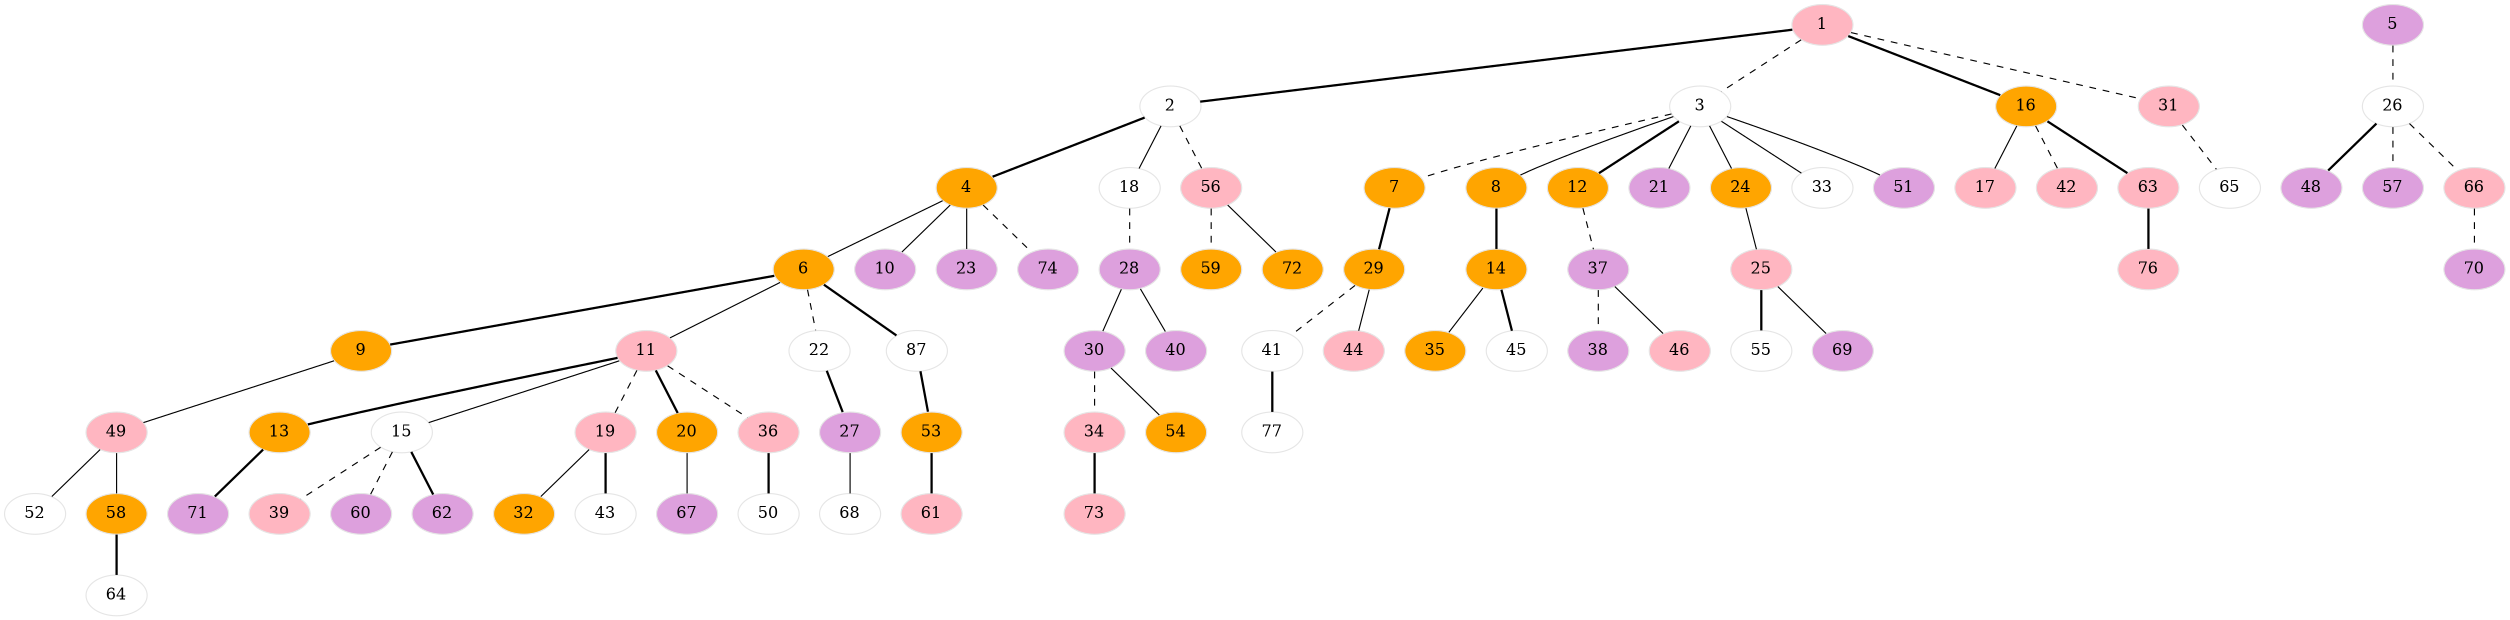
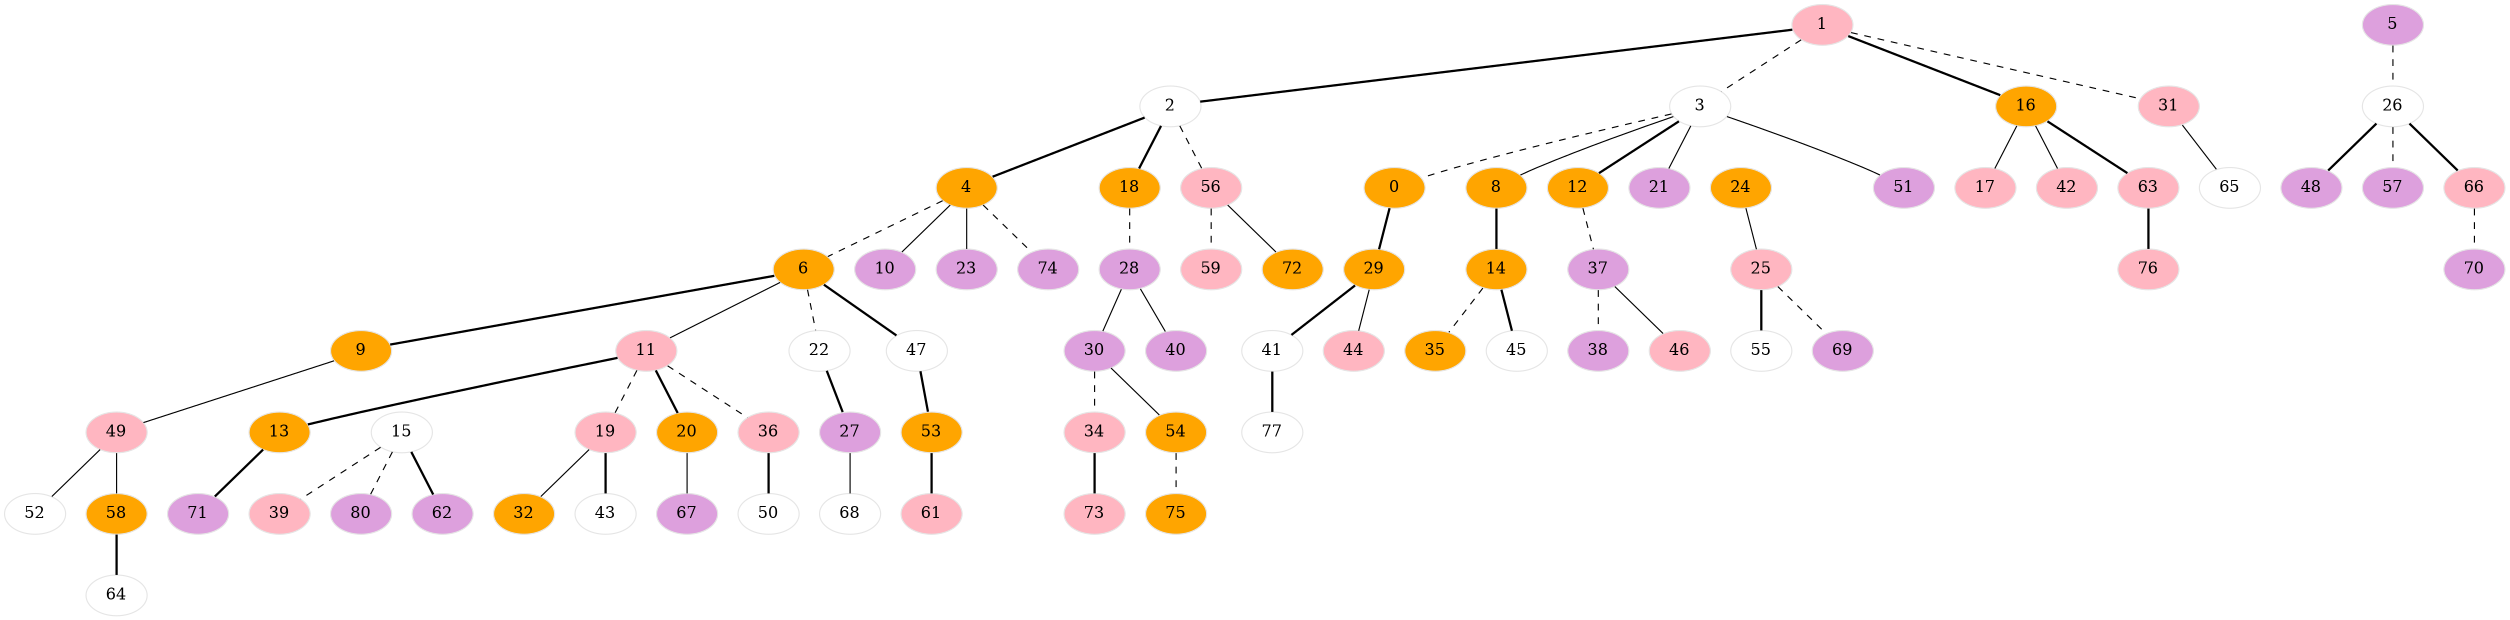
edge "2" -- "18": style solid -> bold
edge "3" -- "24": removed
edge "16" -- "42": style dashed -> solid
edge "31" -- "65": style dashed -> solid
edge "26" -- "66": style dashed -> bold
node "18": fillcolor white -> orange
node "7": label "7" -> "0"
node "33": removed
edge "4" -- "6": style solid -> dashed
node "59": fillcolor orange -> lightpink
edge "29" -- "41": style dashed -> bold
edge "14" -- "35": style solid -> dashed
edge "25" -- "69": style solid -> dashed
node "87": label "87" -> "47"
edge "11" -- "15": removed
node "60": label "60" -> "80"
node "75": added
